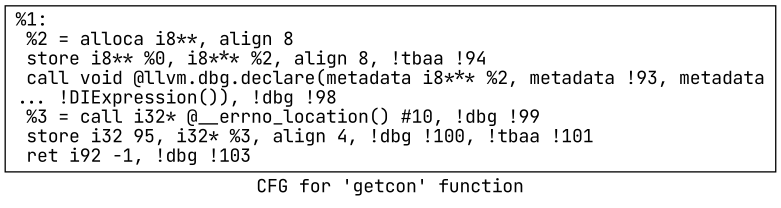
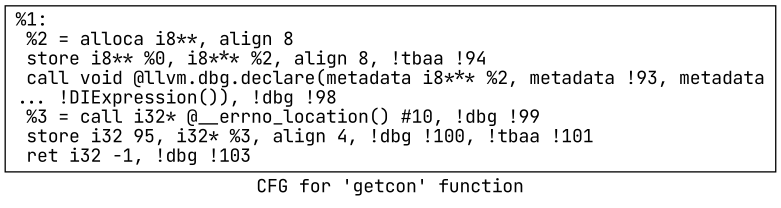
node "%1:": text "ret i92 -1, !dbg !103" -> "ret i32 -1, !dbg !103"
